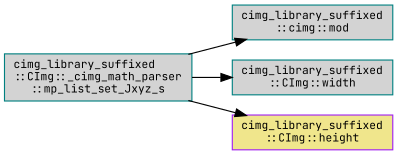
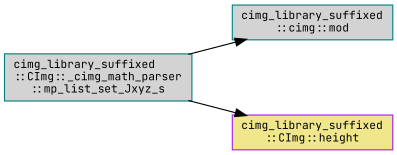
node "cimg_library_suffixed ::CImg::width": removed
